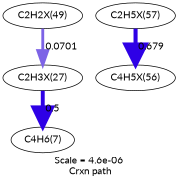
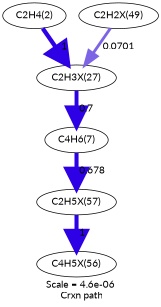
node "C2H4(2)": added
edge "C2H5X(57)" -> "C4H5X(56)": label " 0.679" -> " 1"
edge "C2H3X(27)" -> "C4H6(7)": label " 0.5" -> " 0.7"
edge "C4H6(7)" -> "C2H5X(57)": added, label "0.678"
